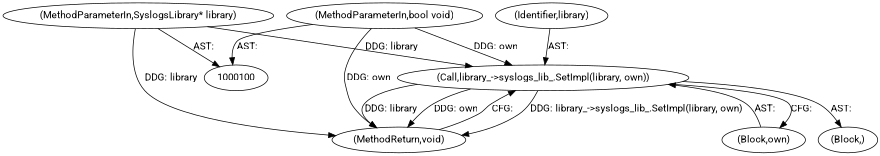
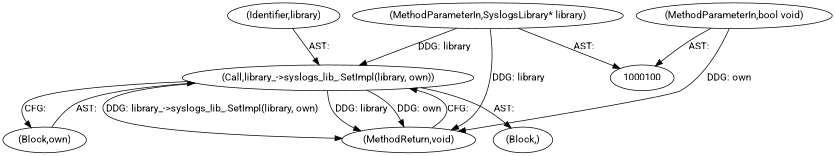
edge "(MethodParameterIn,bool void)" -> "(Call,library_->syslogs_lib_.SetImpl(library, own))": removed, label "DDG: own"
